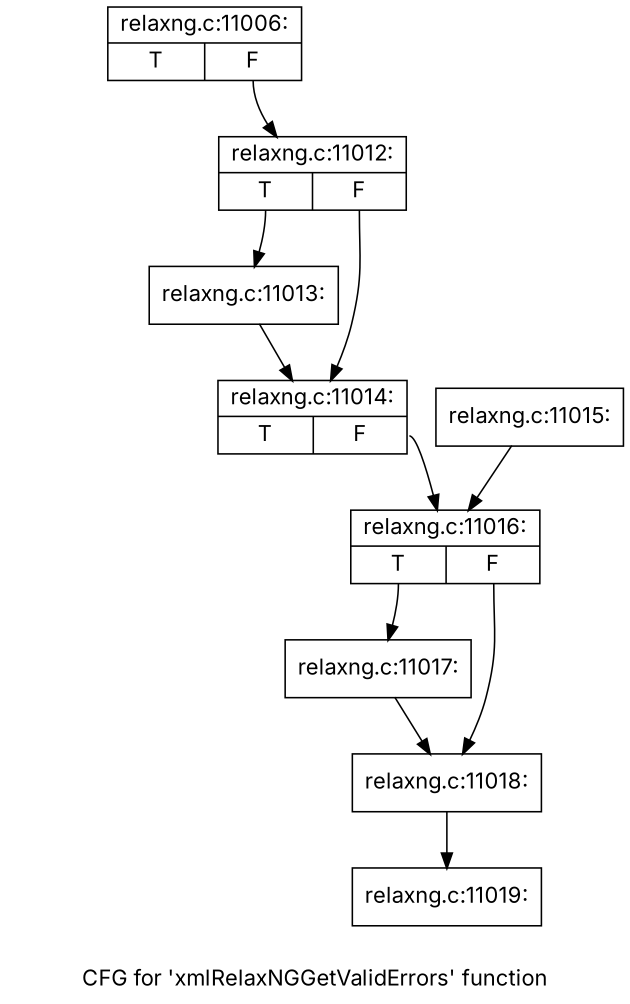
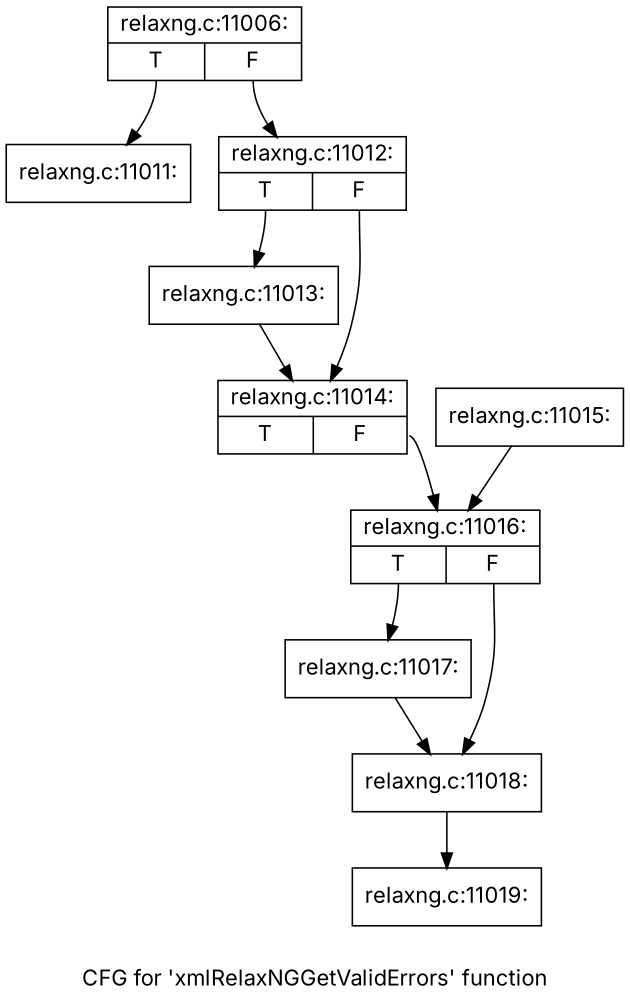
node "relaxng.c:11011:": added
